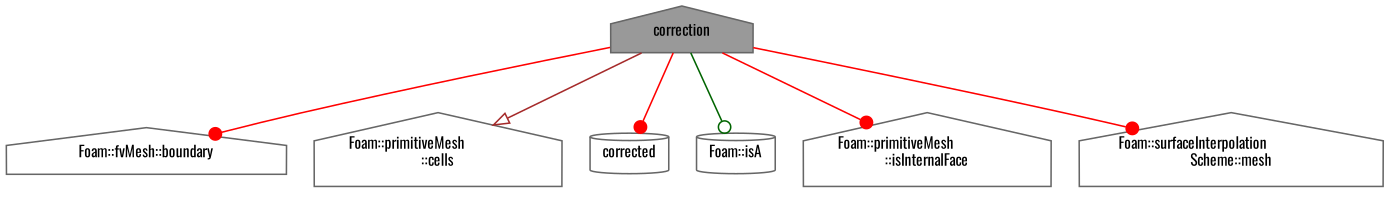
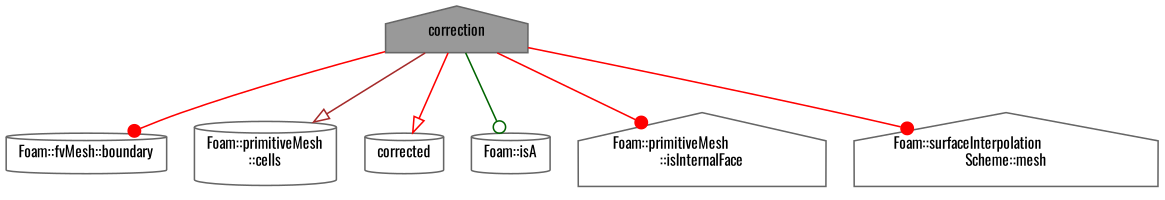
edge "correction" -> "corrected": arrowhead dot -> onormal
node "Foam::fvMesh::boundary": shape house -> cylinder
node "Foam::primitiveMesh ::cells": shape house -> cylinder
